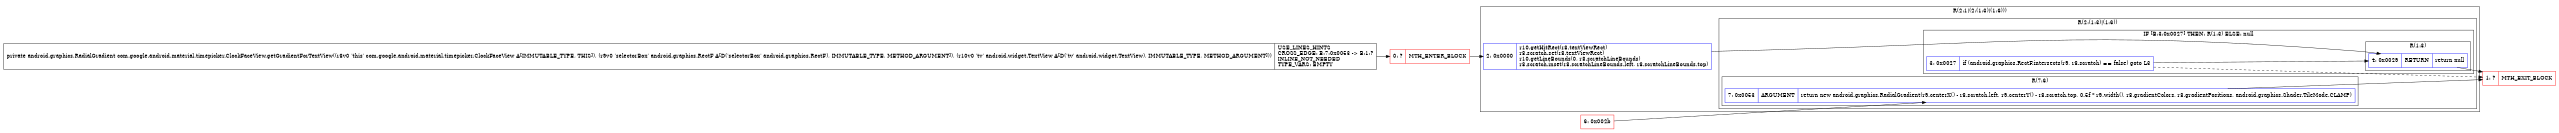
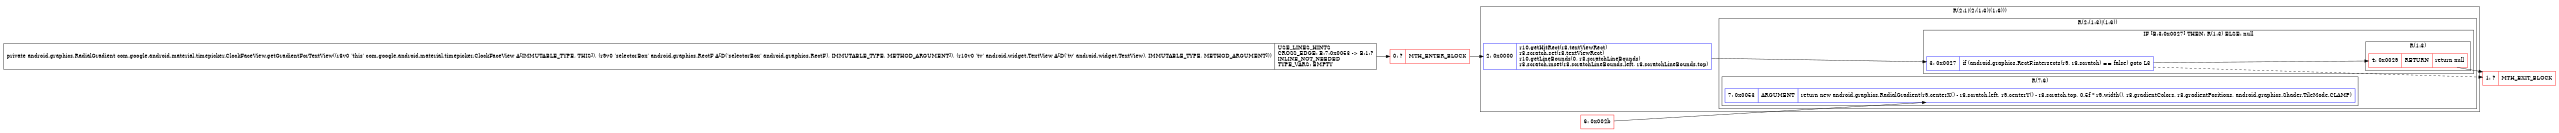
edge "2: 0x0000" -> "4: 0x0029": now "2: 0x0000" -> "3: 0x0027"
node "4: 0x0029": color blue -> red
edge "7: 0x0053" -> "1: ?": removed
